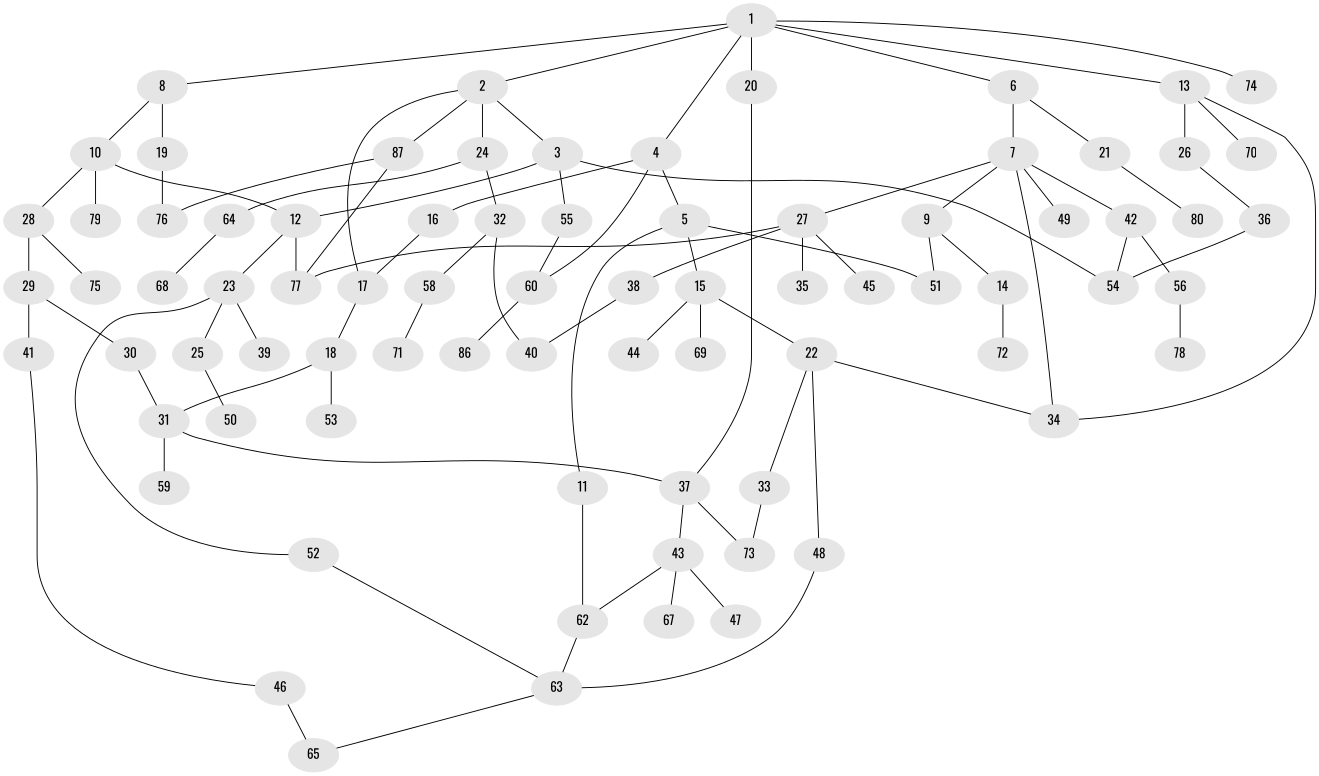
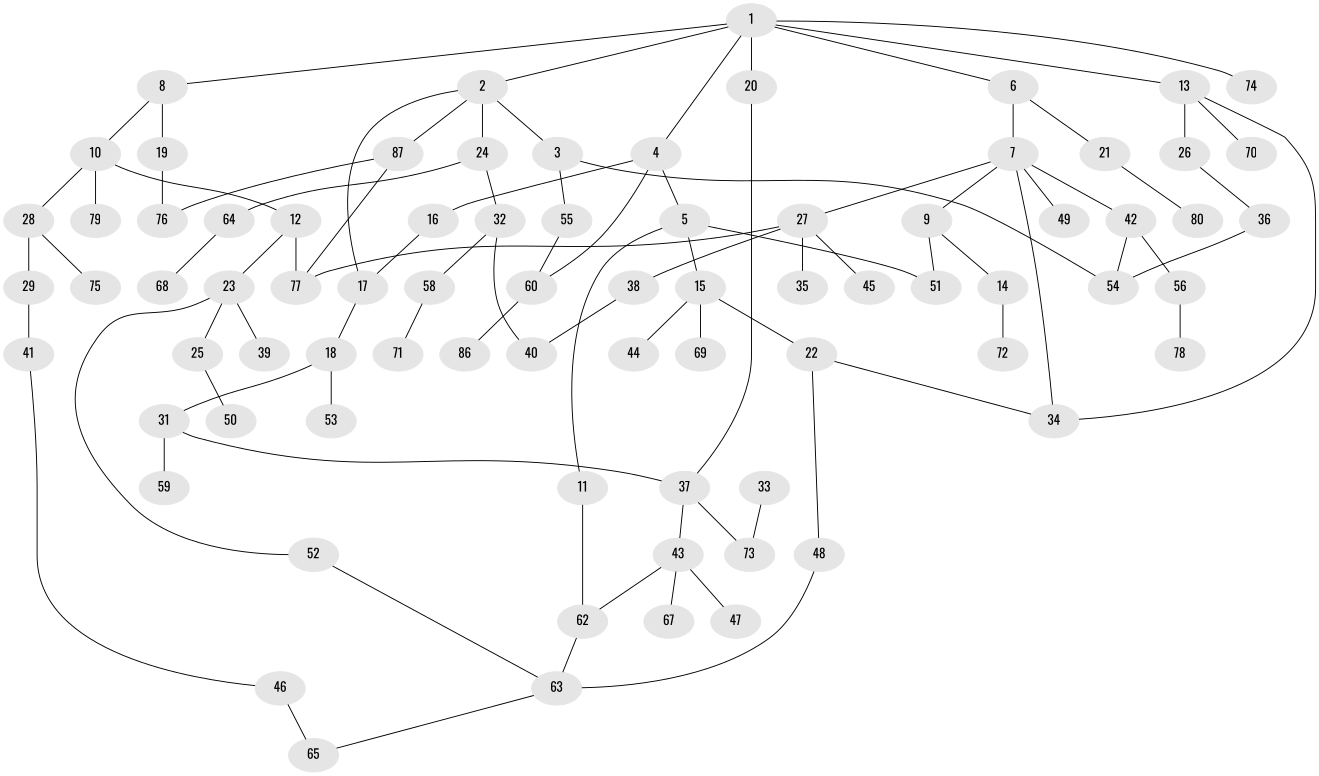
edge "3" -- "12": removed
node "30": removed
edge "22" -- "33": removed
